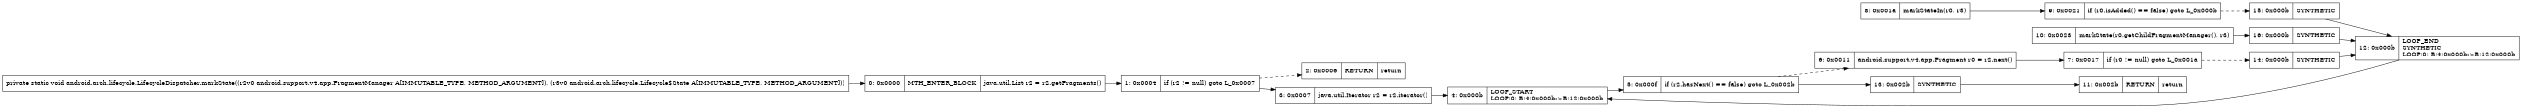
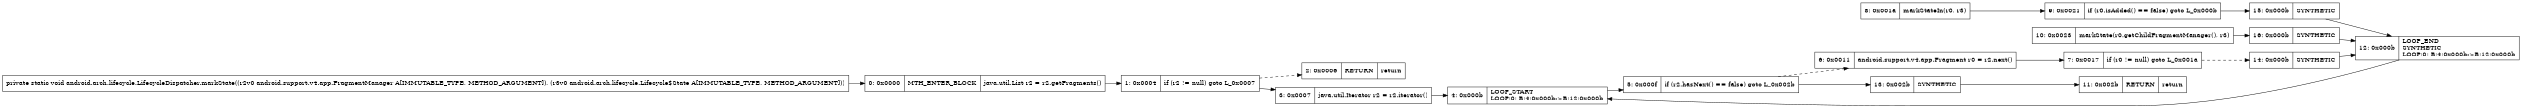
edge "9: 0x0021" -> "15: 0x000b": style dashed -> solid
